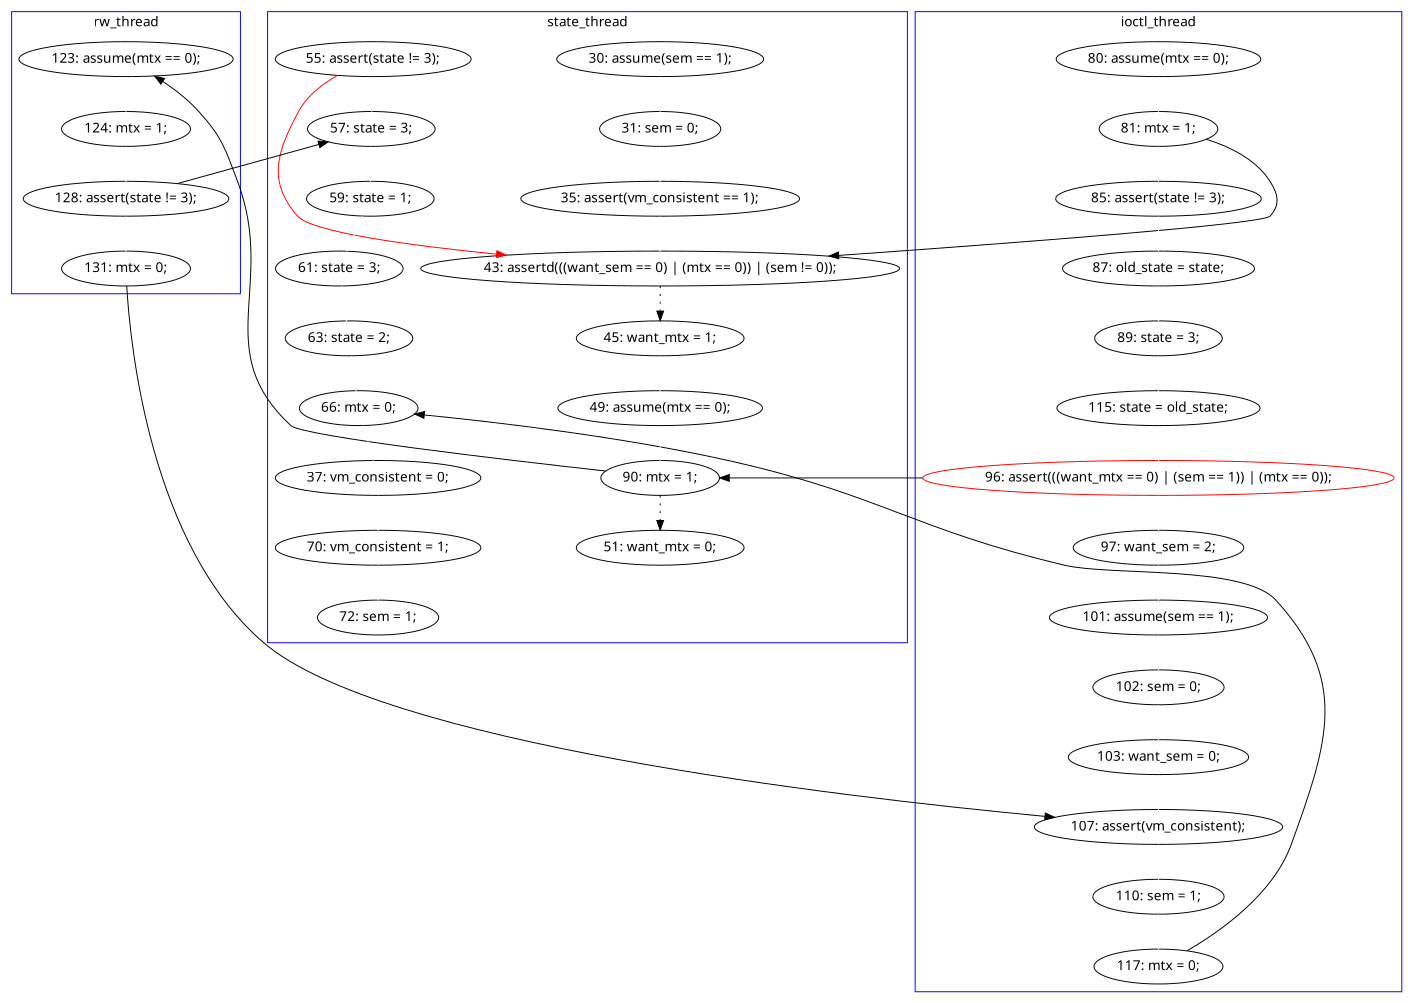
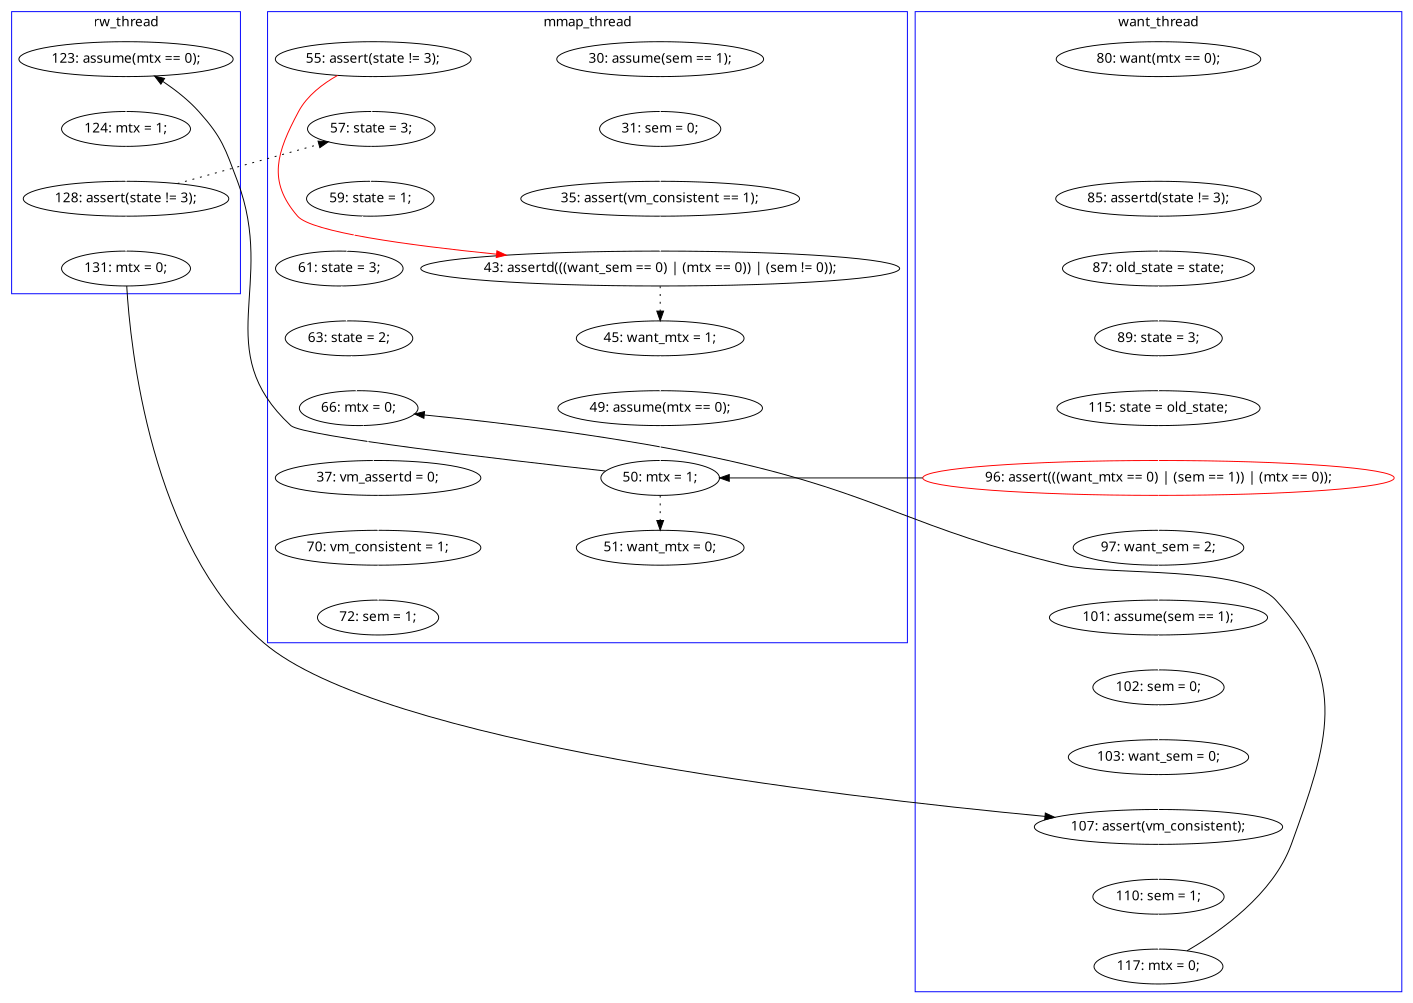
cluster "state_thread": label "state_thread" -> "mmap_thread"
cluster "ioctl_thread": label "ioctl_thread" -> "want_thread"
node "80: assume(mtx == 0);": label "80: assume(mtx == 0);" -> "80: want(mtx == 0);"
node "81: mtx = 1;": removed
edge "128: assert(state != 3);" -> "57: state = 3;": style solid -> dotted
node "85: assert(state != 3);": label "85: assert(state != 3);" -> "85: assertd(state != 3);"
node "37: vm_consistent = 0;": label "37: vm_consistent = 0;" -> "37: vm_assertd = 0;"
node "90: mtx = 1;": label "90: mtx = 1;" -> "50: mtx = 1;"
